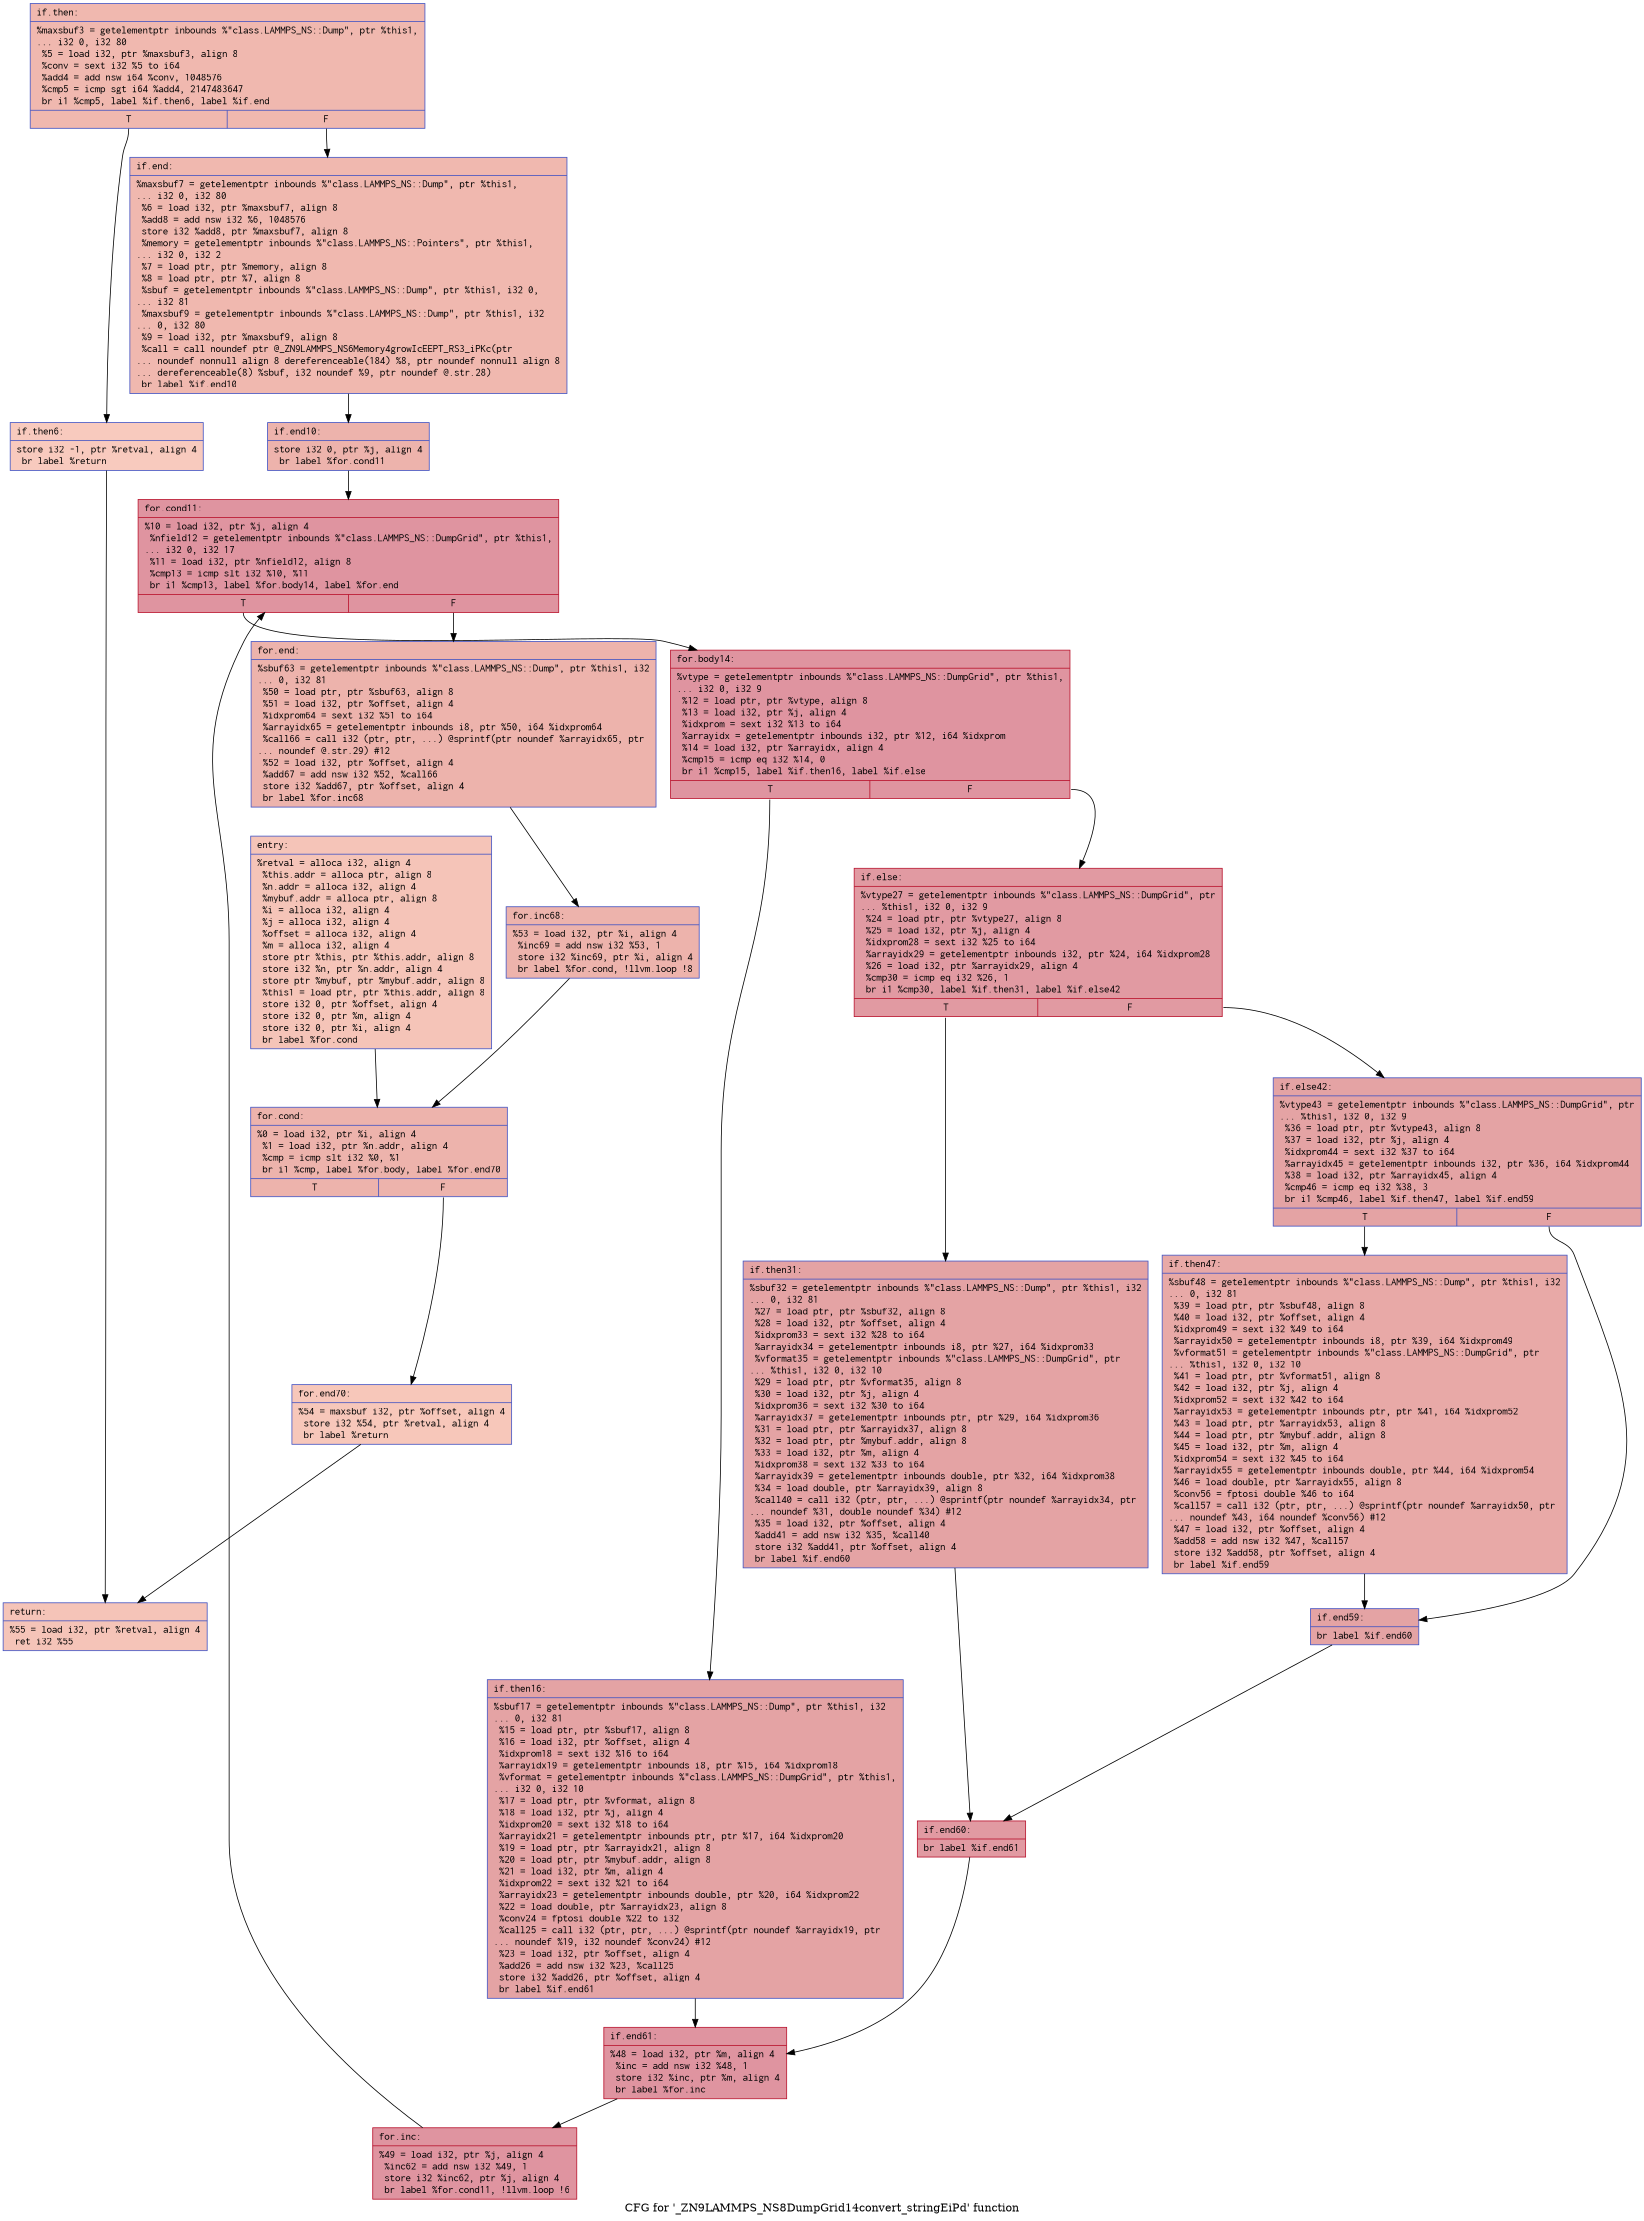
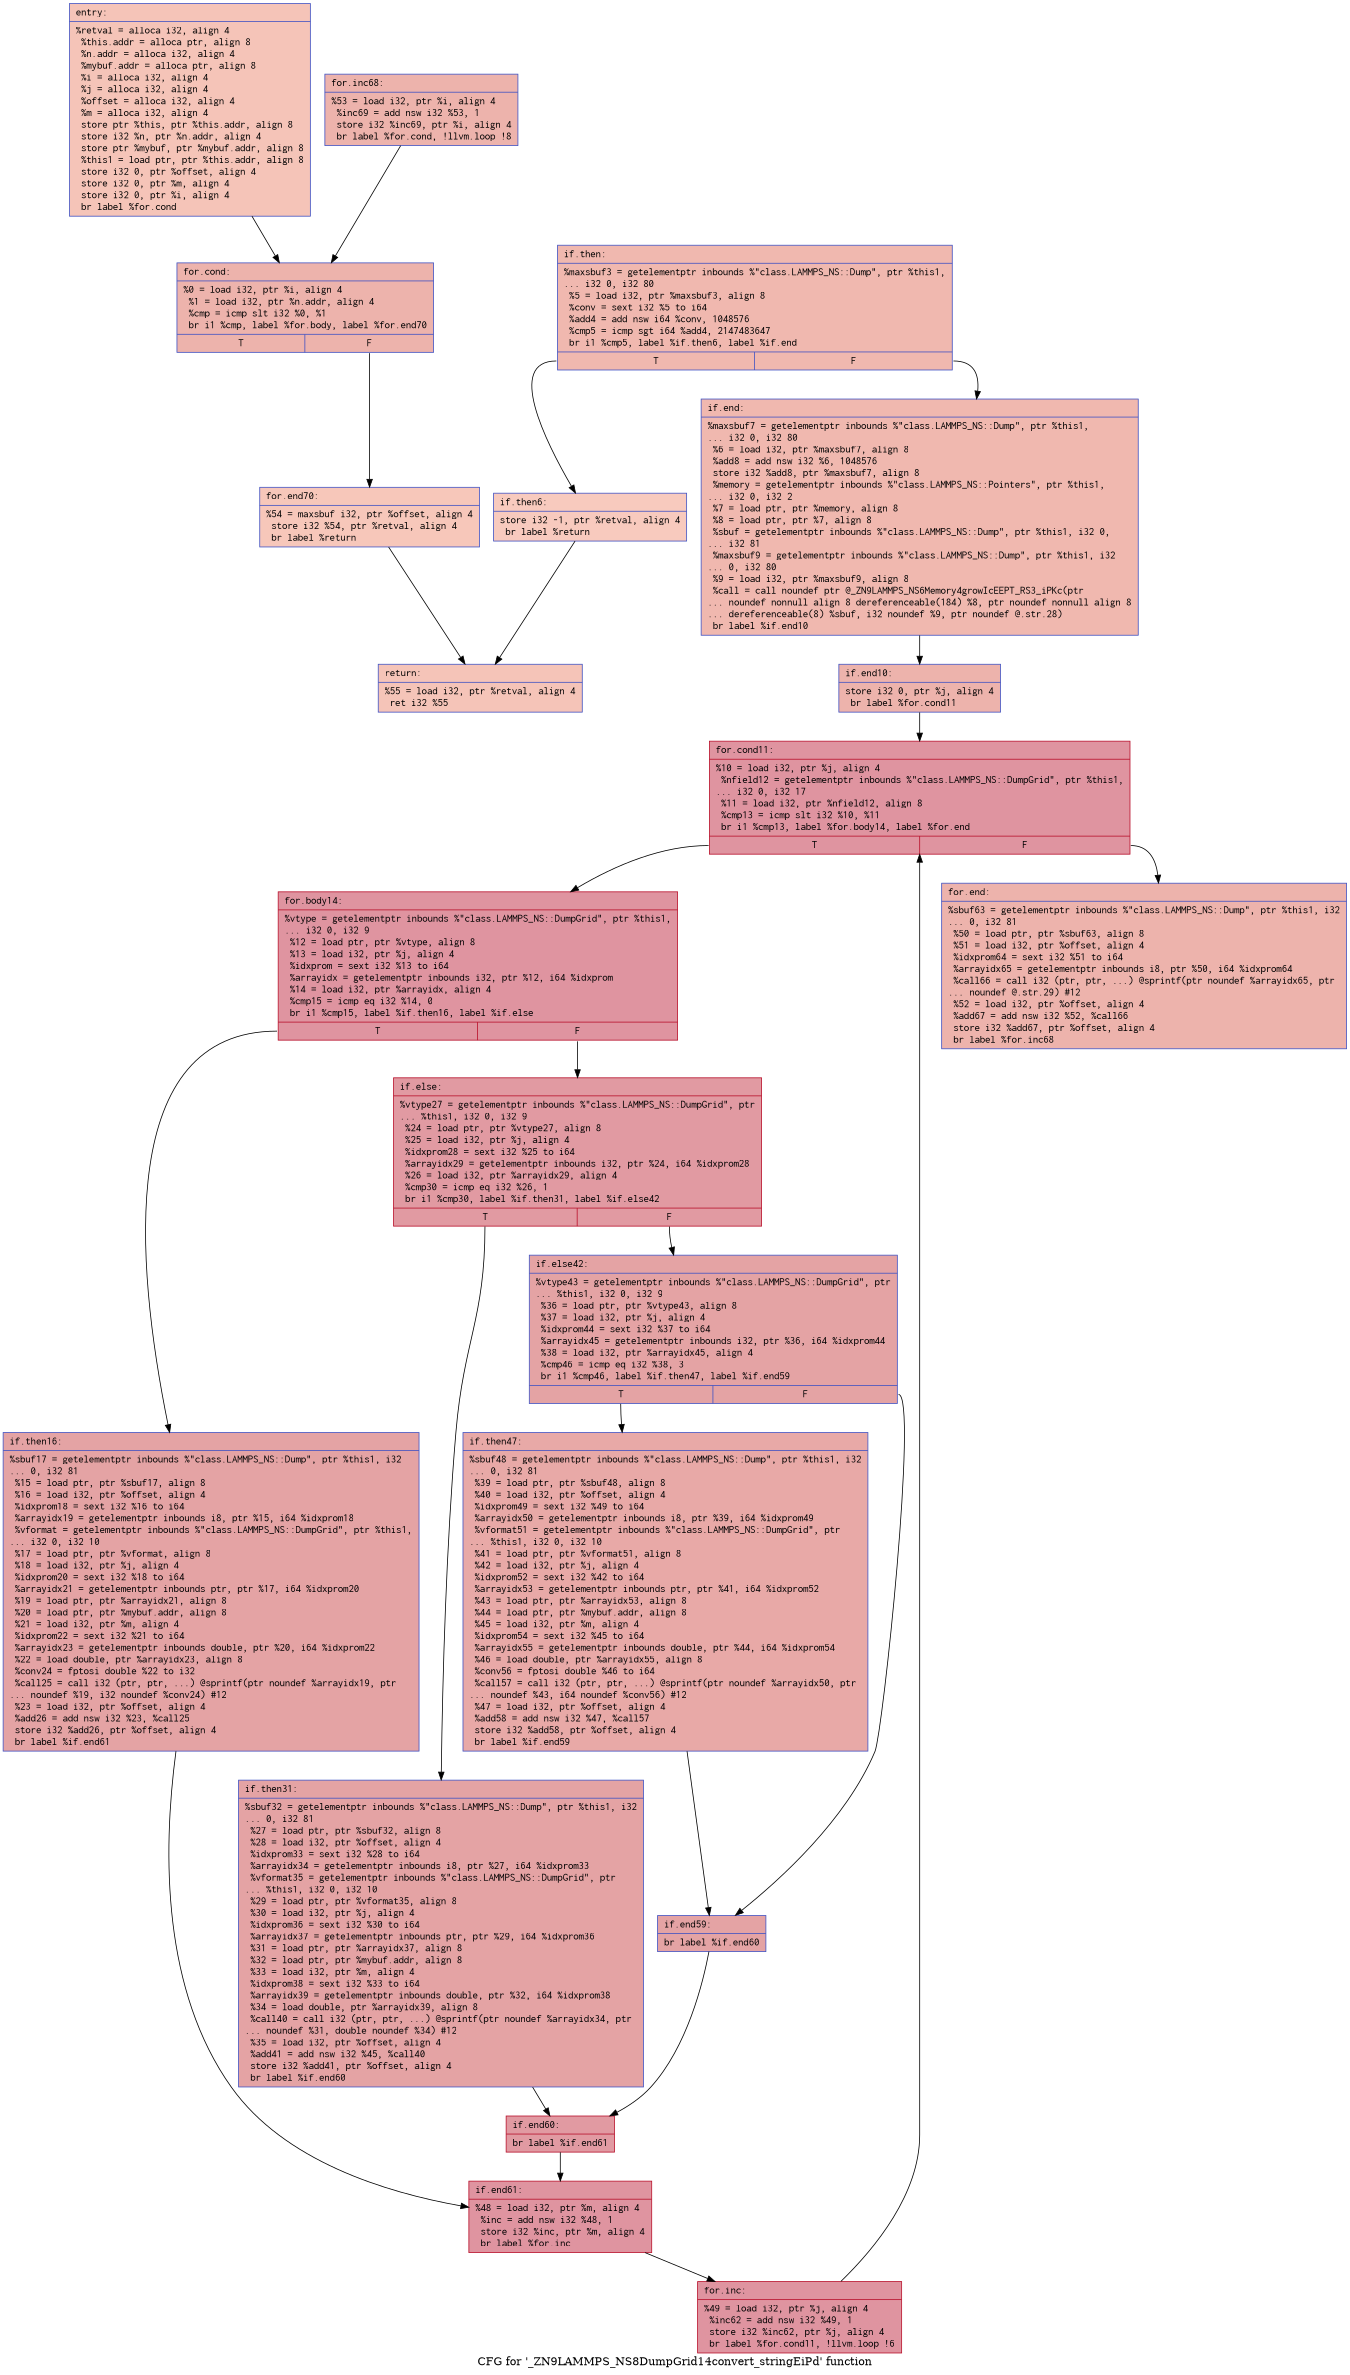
edge "for.end:" -> "for.inc68:": removed
node "if.then31:": text "%add41 = add nsw i32 %35, %call40" -> "%add41 = add nsw i32 %45, %call40"
